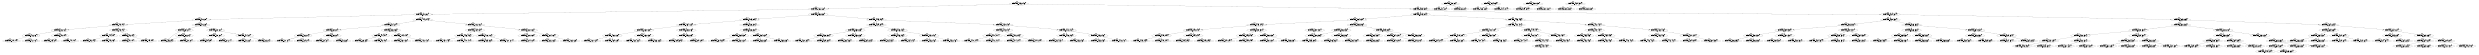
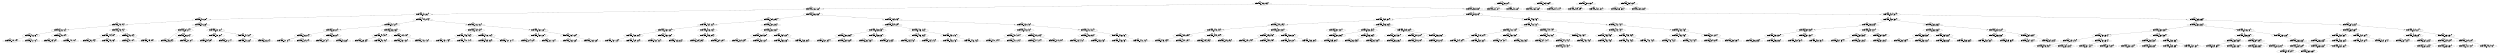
node "Node{data=[1821, 1821]}": added
